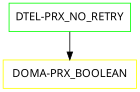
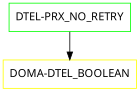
node "DOMA-PRX_BOOLEAN": label "DOMA-PRX_BOOLEAN" -> "DOMA-DTEL_BOOLEAN"
